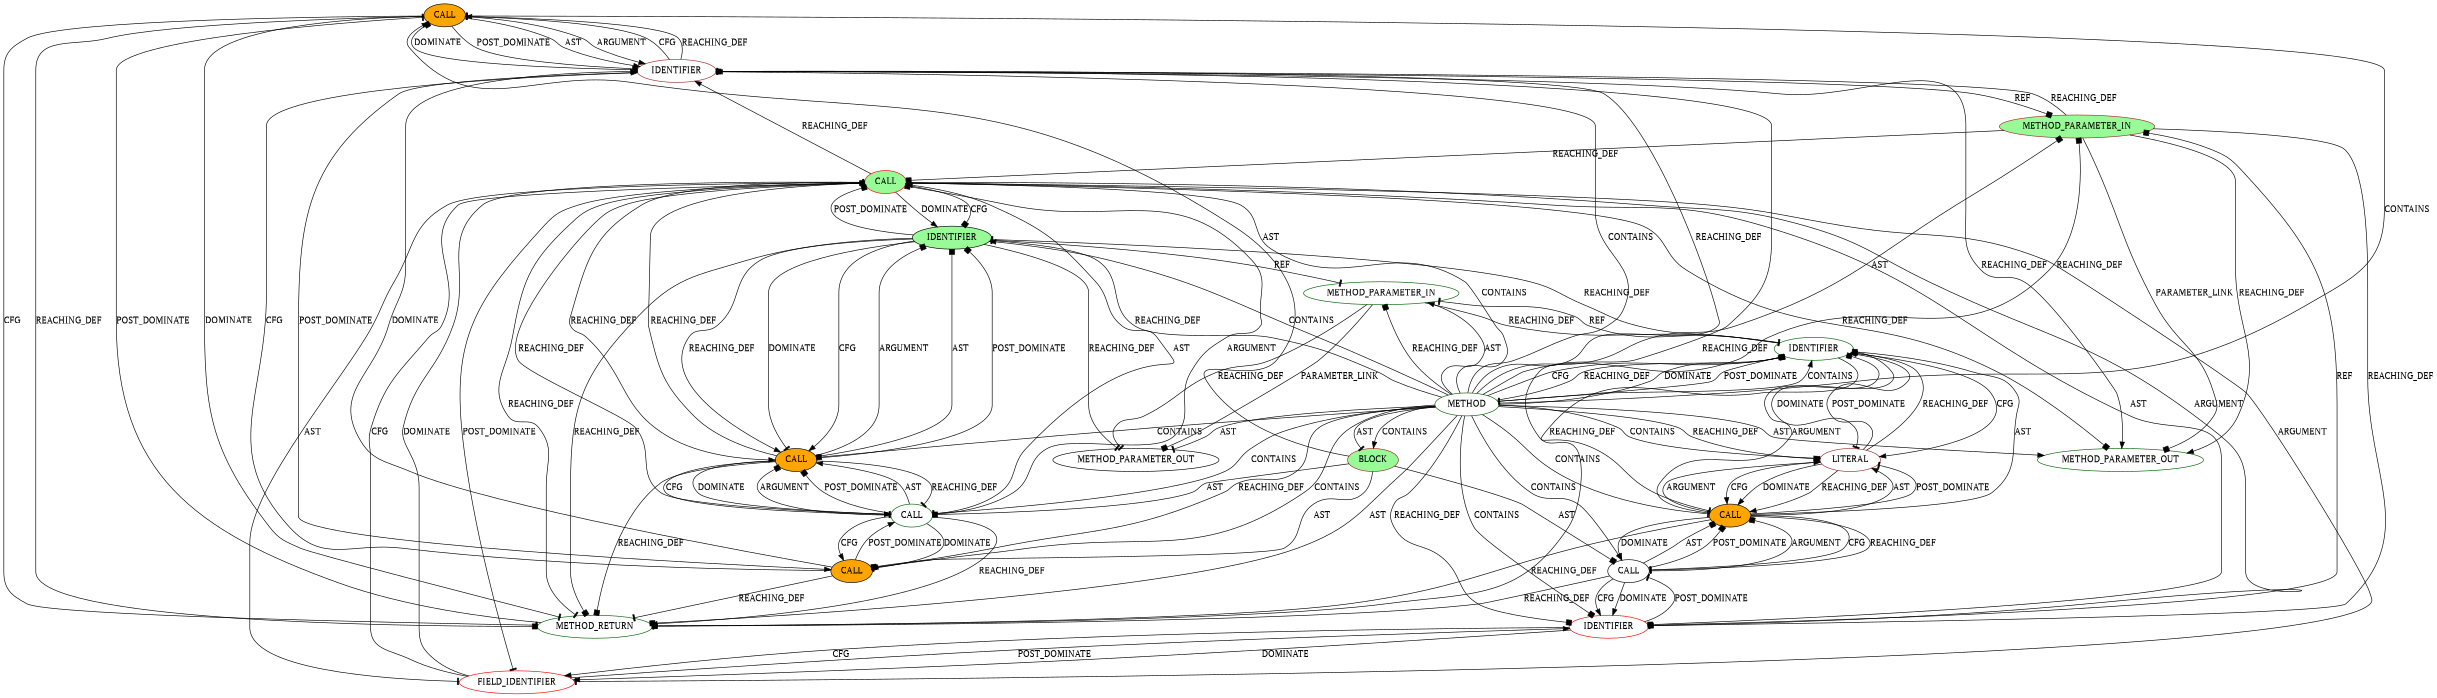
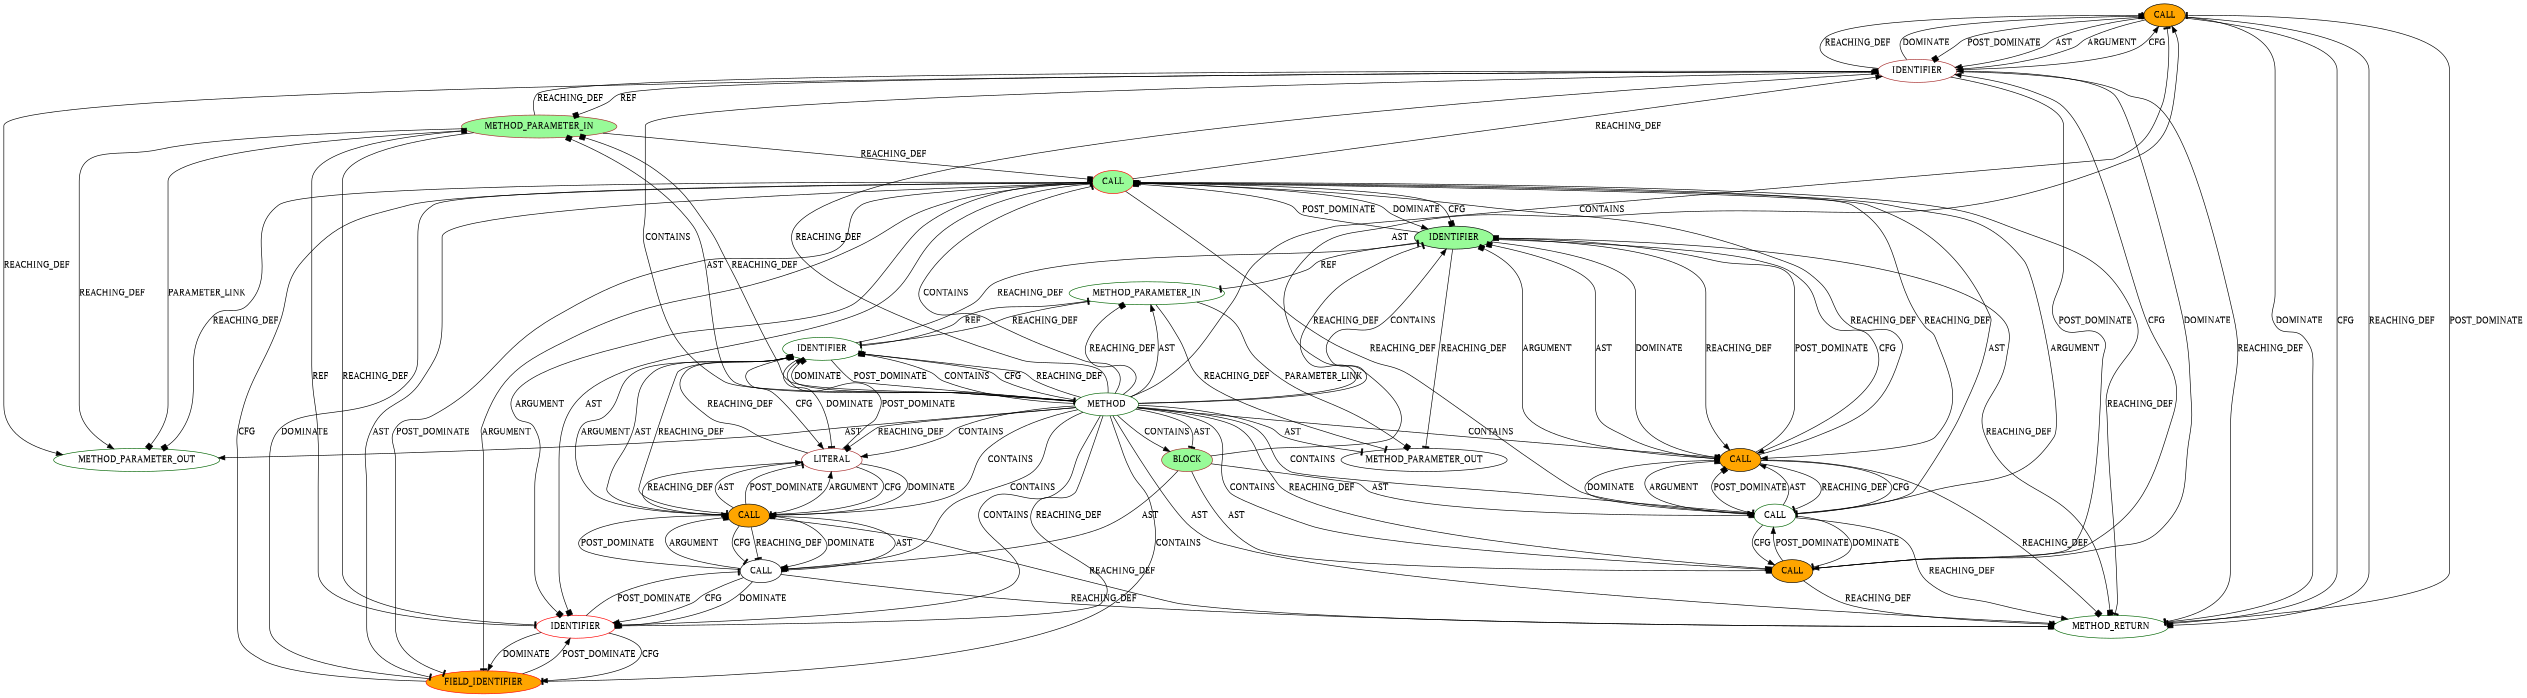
edge "METHOD" -> "METHOD_RETURN": arrowhead box -> normal
edge "METHOD" -> "FIELD_IDENTIFIER": added, label "CONTAINS"
node "FIELD_IDENTIFIER": fillcolor white -> orange
